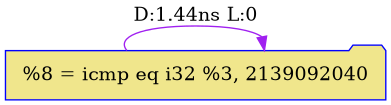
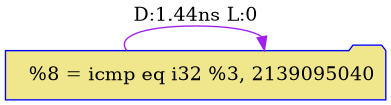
node "%8 = icmp eq i32 %3, 2139092040": label "%8 = icmp eq i32 %3, 2139092040" -> "%8 = icmp eq i32 %3, 2139095040"
